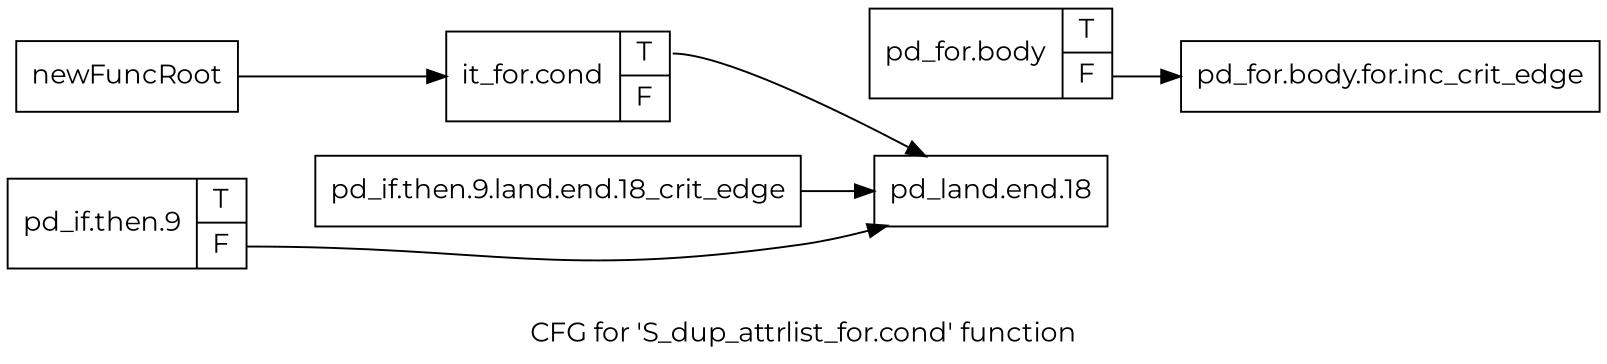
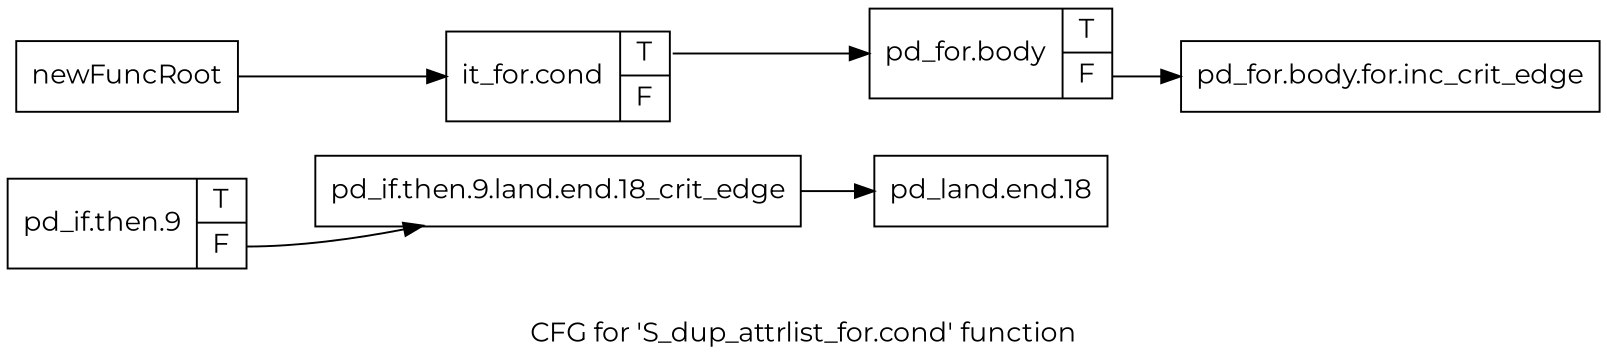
edge "it_for.cond" -> "pd_land.end.18": now "it_for.cond" -> "pd_for.body"
edge "pd_if.then.9" -> "pd_land.end.18": now "pd_if.then.9" -> "pd_if.then.9.land.end.18_crit_edge"
